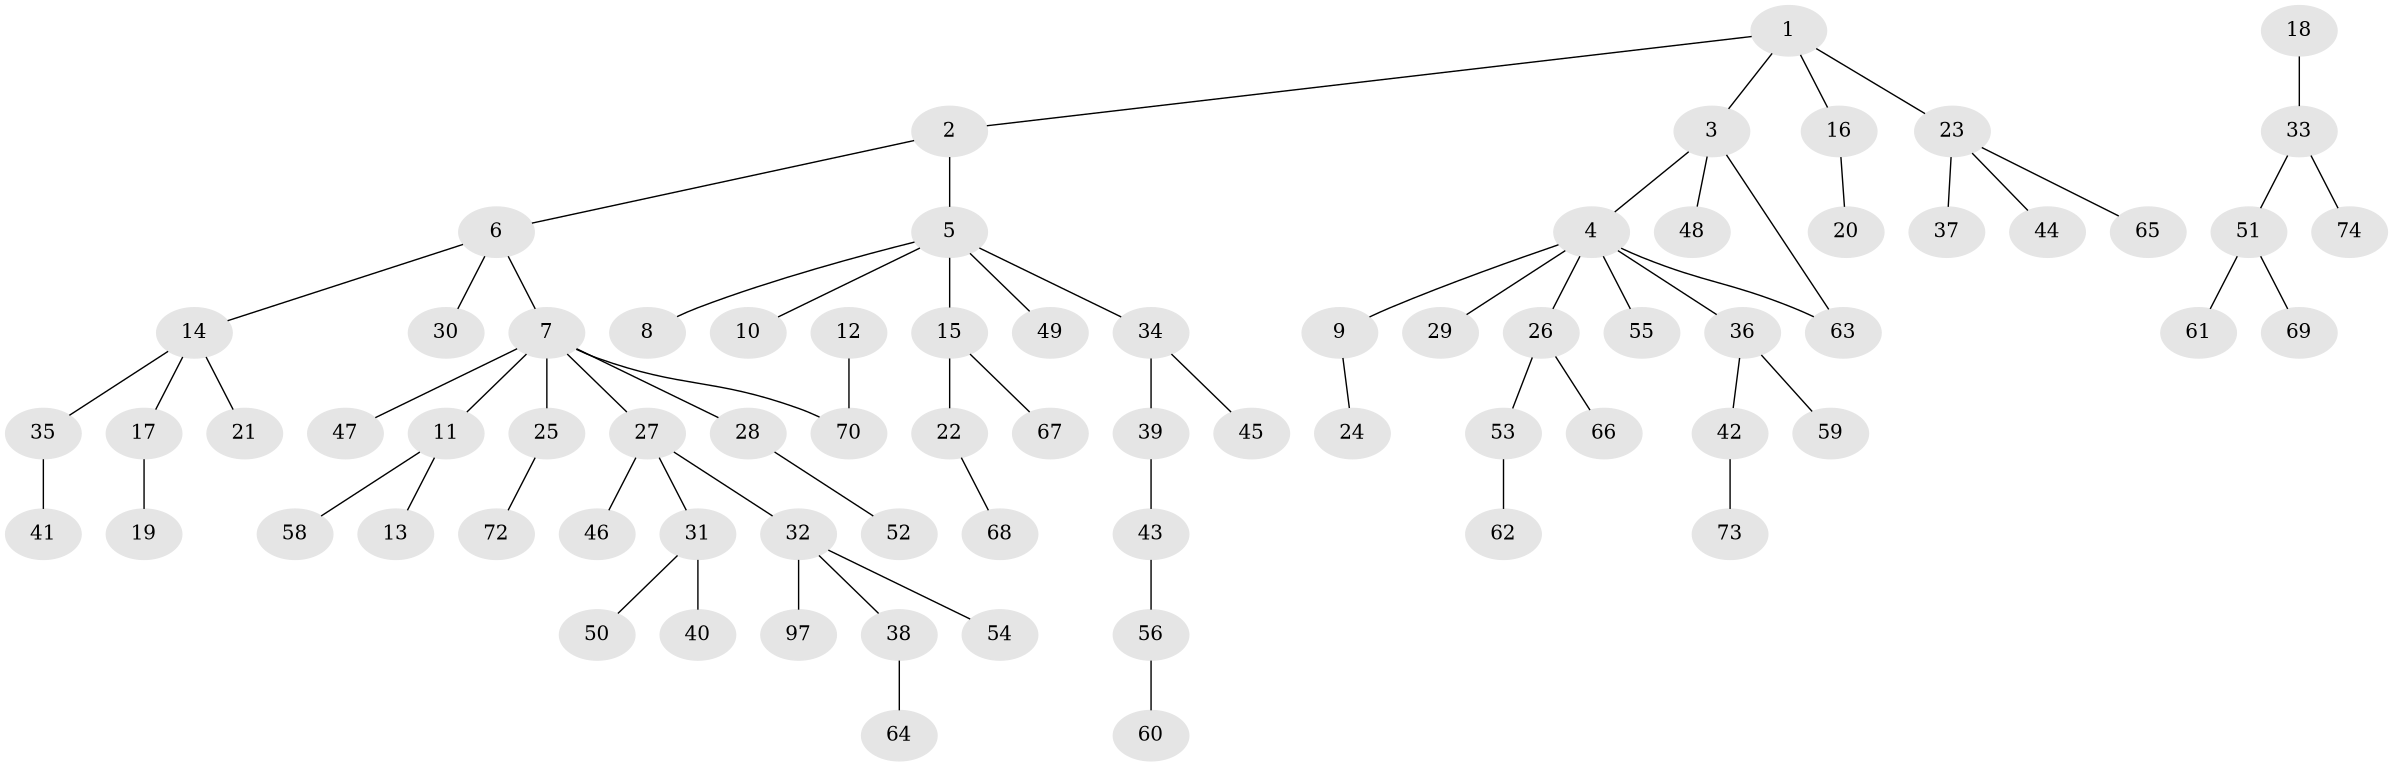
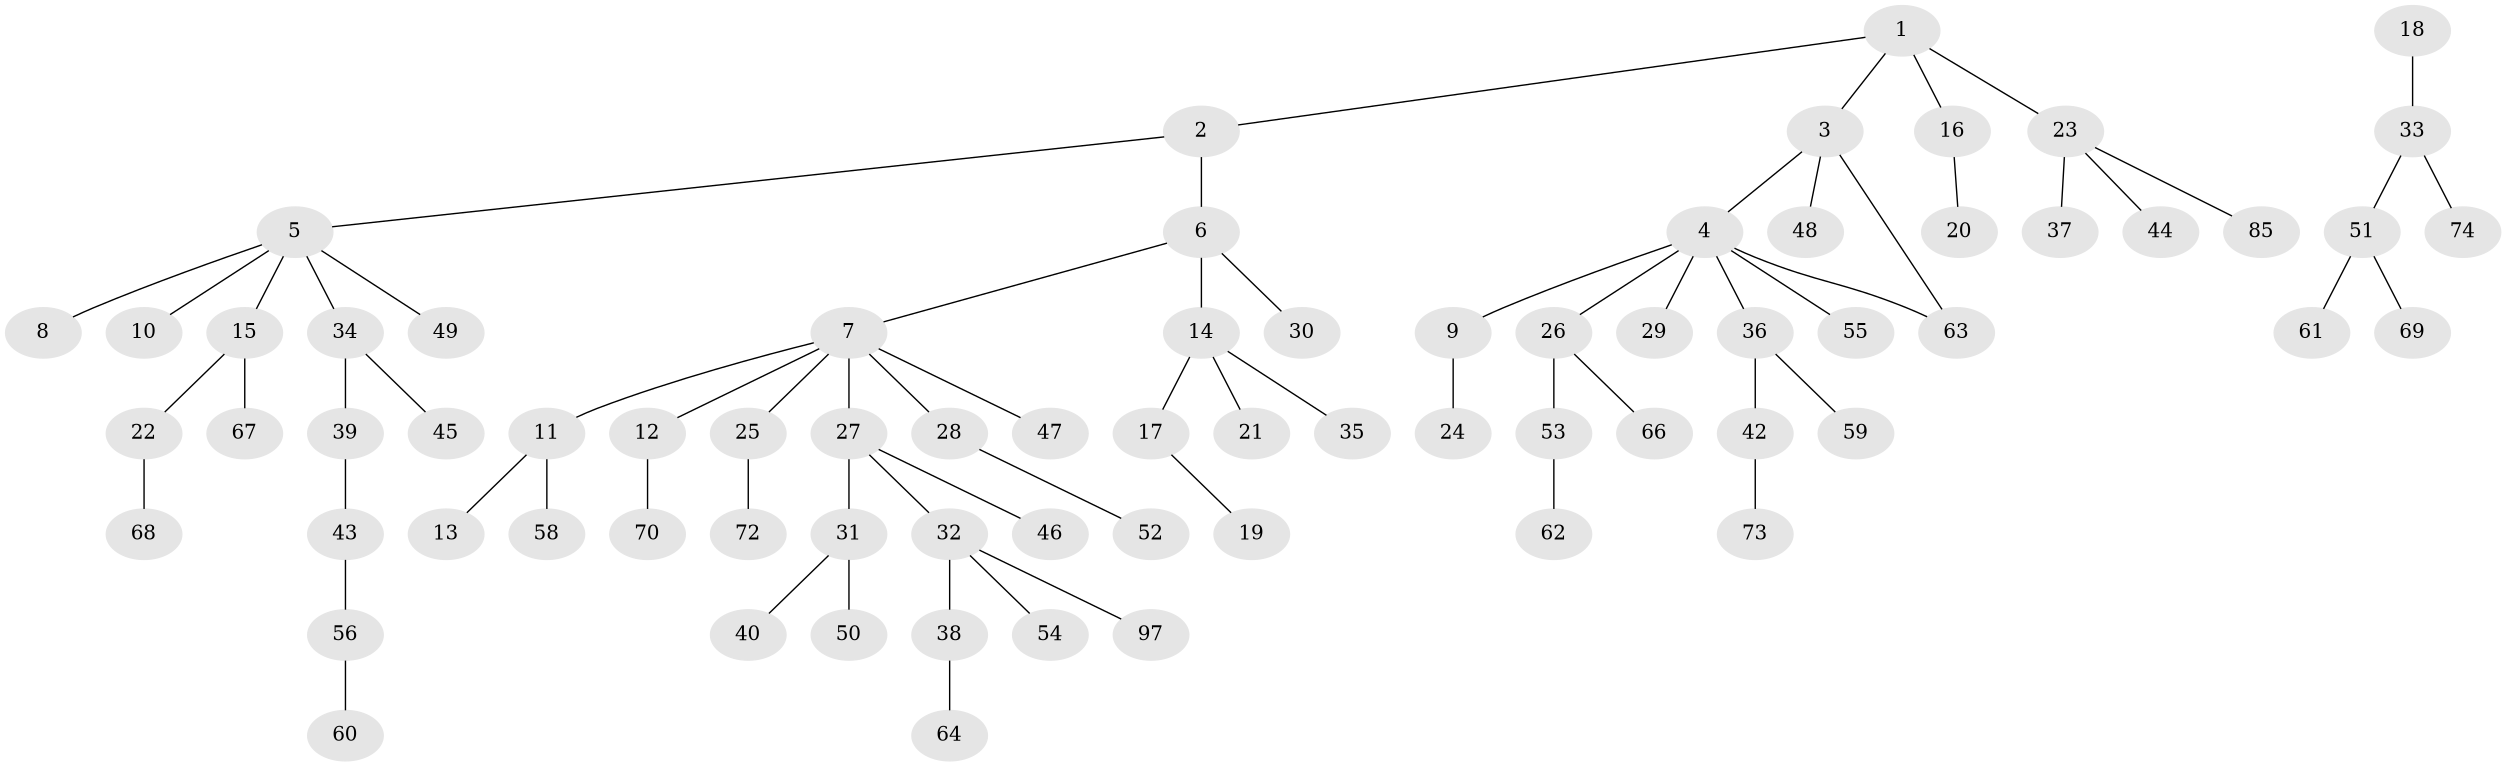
node "65": label "65" -> "85"
edge "7" -- "70": now "7" -- "12"
node "41": removed
